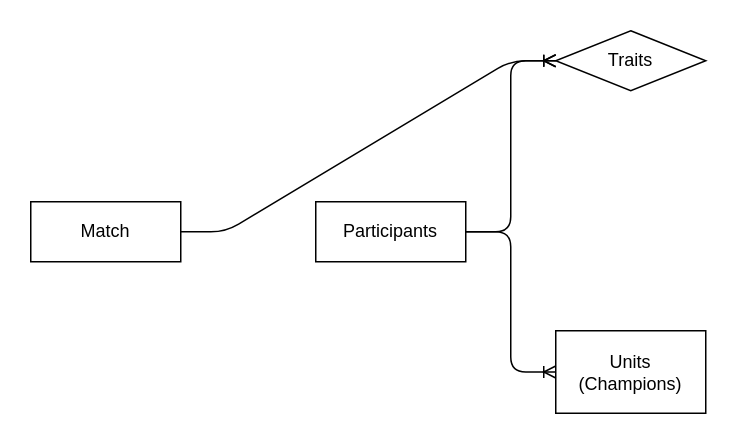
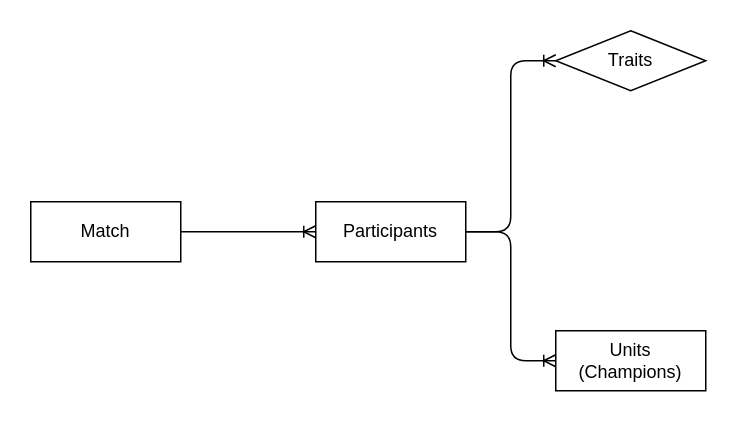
edge "Match" -> "Traits": now "Match" -> "Participants"
node "Units (Champions)": size 150x83 -> 150x60
